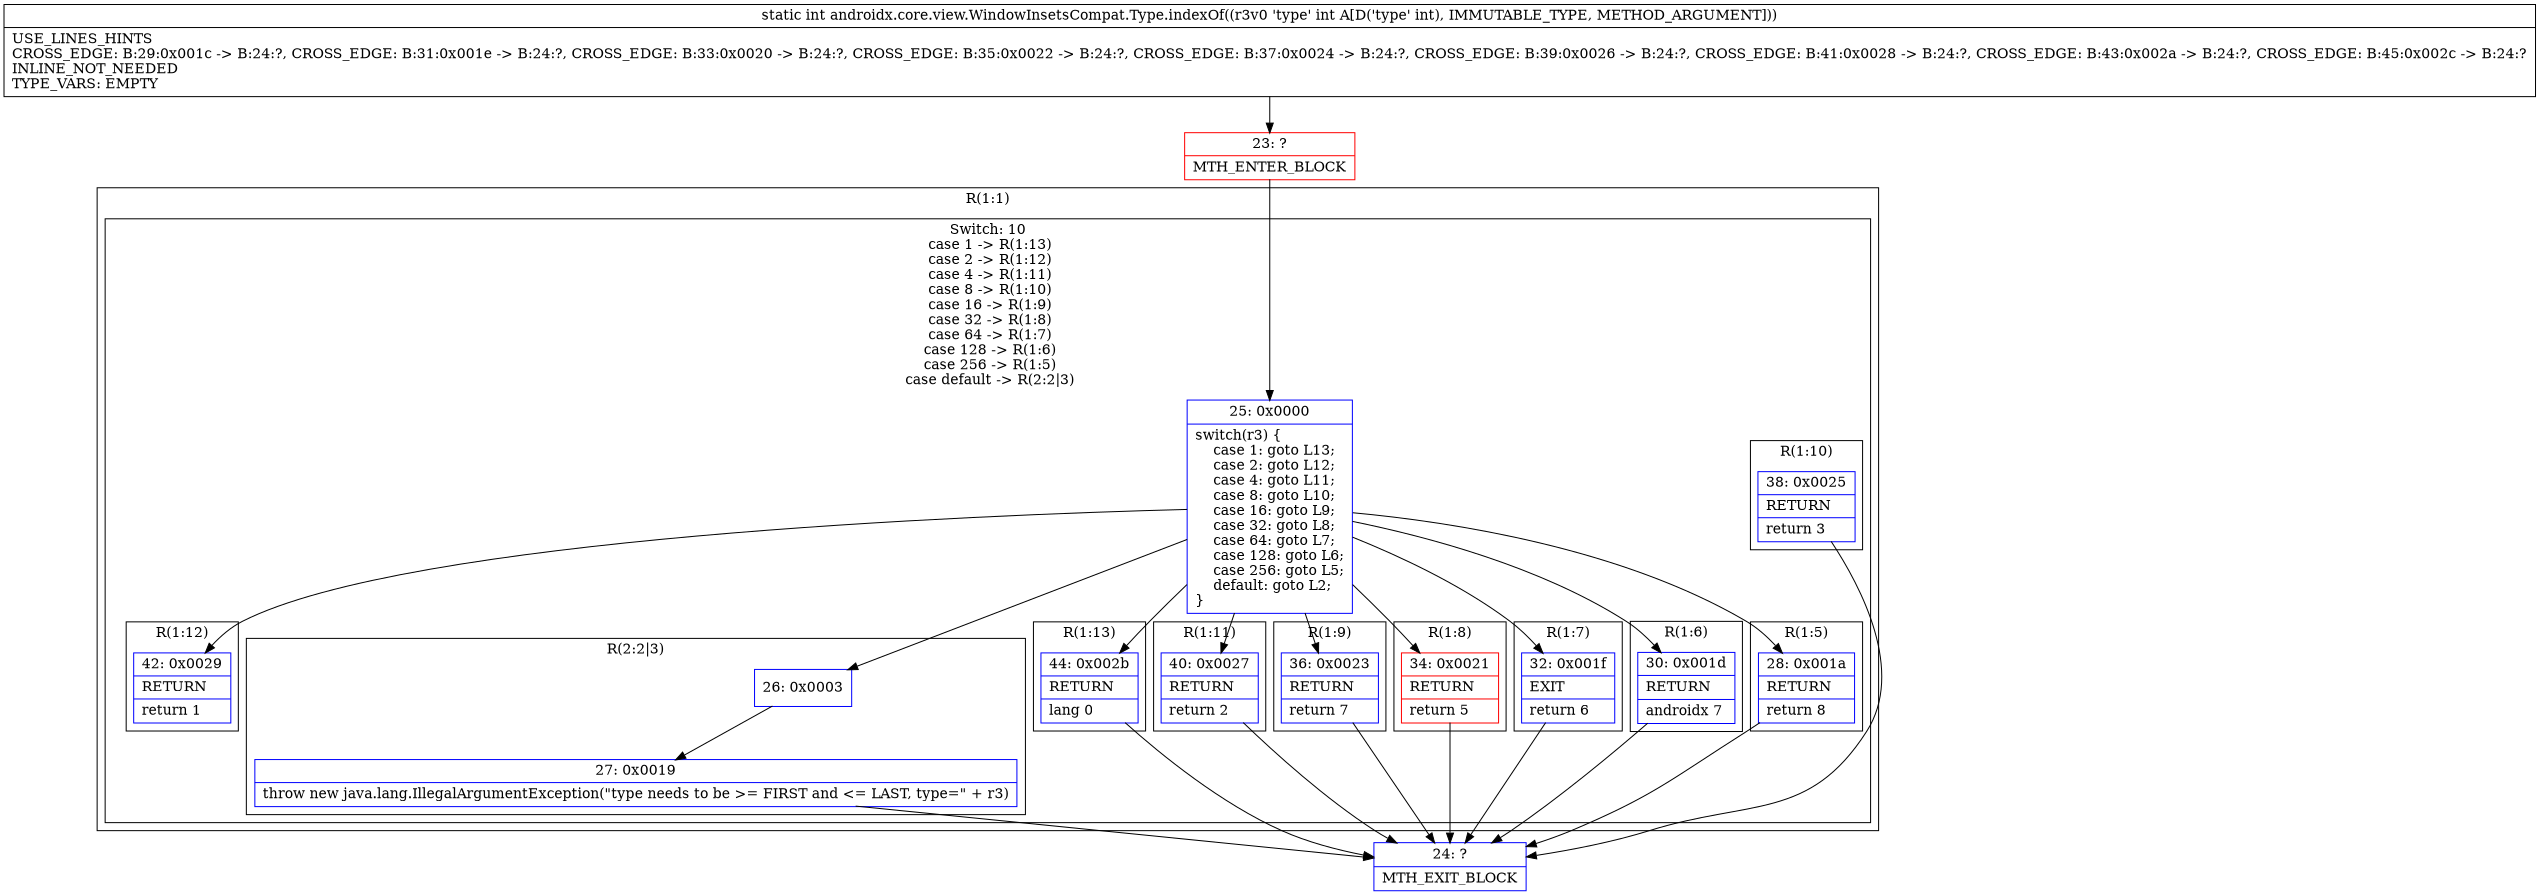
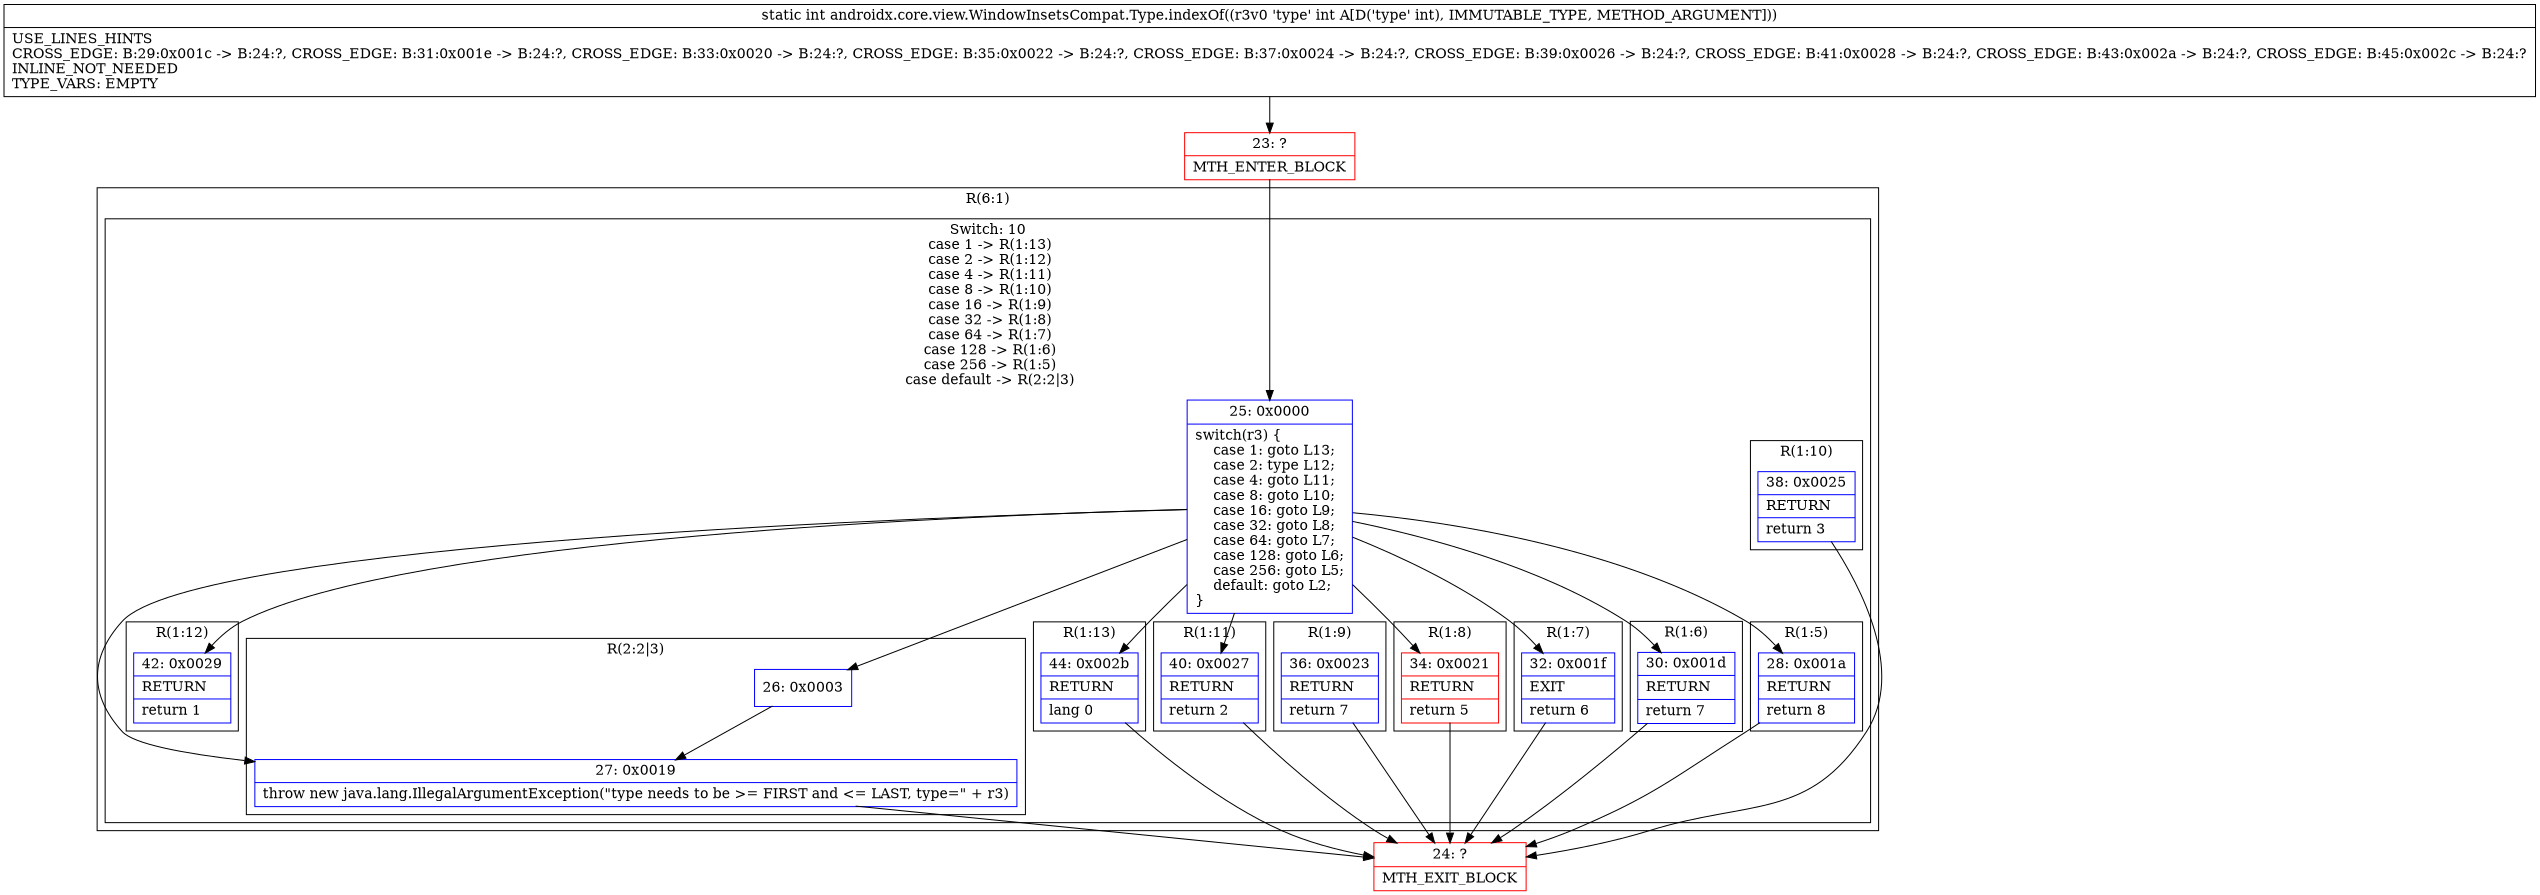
cluster "R(1:1)": label "R(1:1)" -> "R(6:1)"
node "25: 0x0000": text "case 2: goto L12;" -> "case 2: type L12;"
edge "25: 0x0000" -> "36: 0x0023": now "25: 0x0000" -> "27: 0x0019"
node "30: 0x001d": text "androidx 7" -> "return 7"
node "24: ?": color blue -> red
